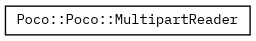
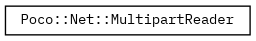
node "Poco::Poco::MultipartReader": label "Poco::Poco::MultipartReader" -> "Poco::Net::MultipartReader"
